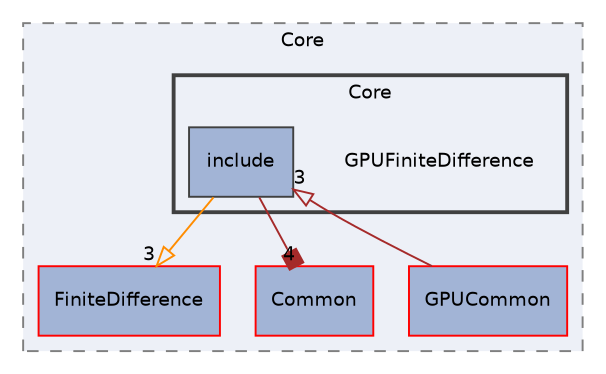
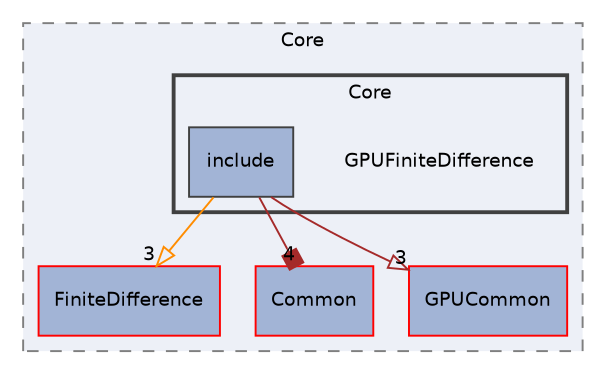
edge "GPUCommon" -> "include": reversed
